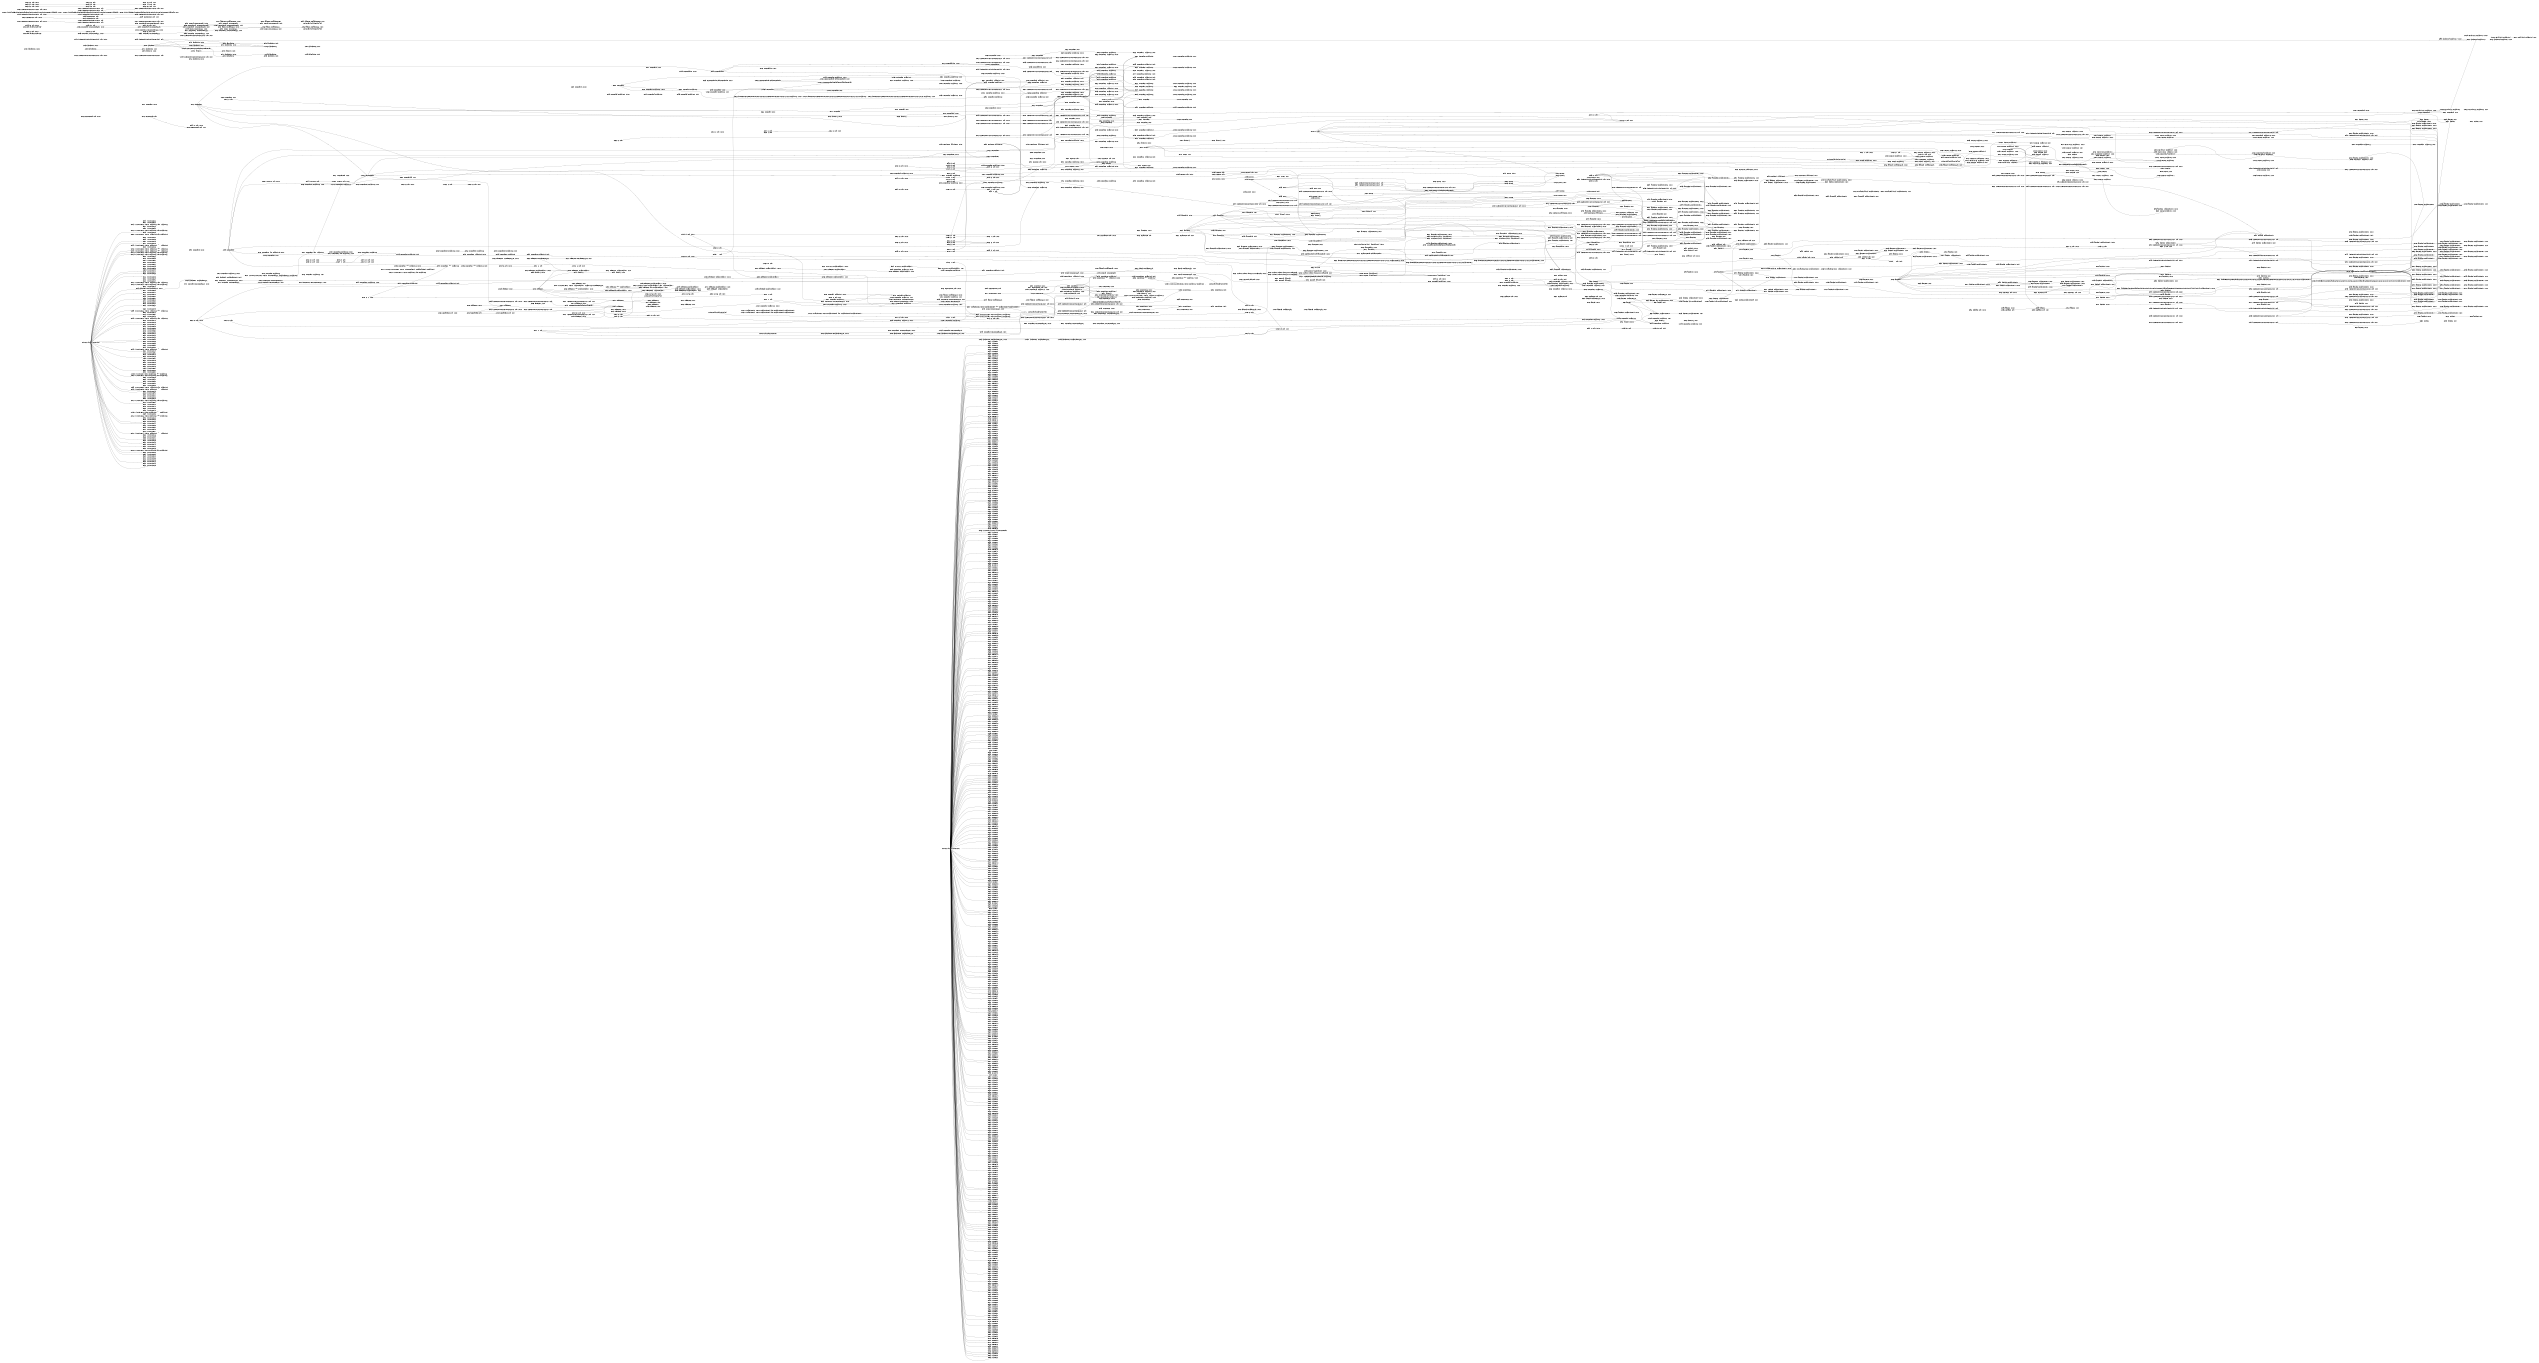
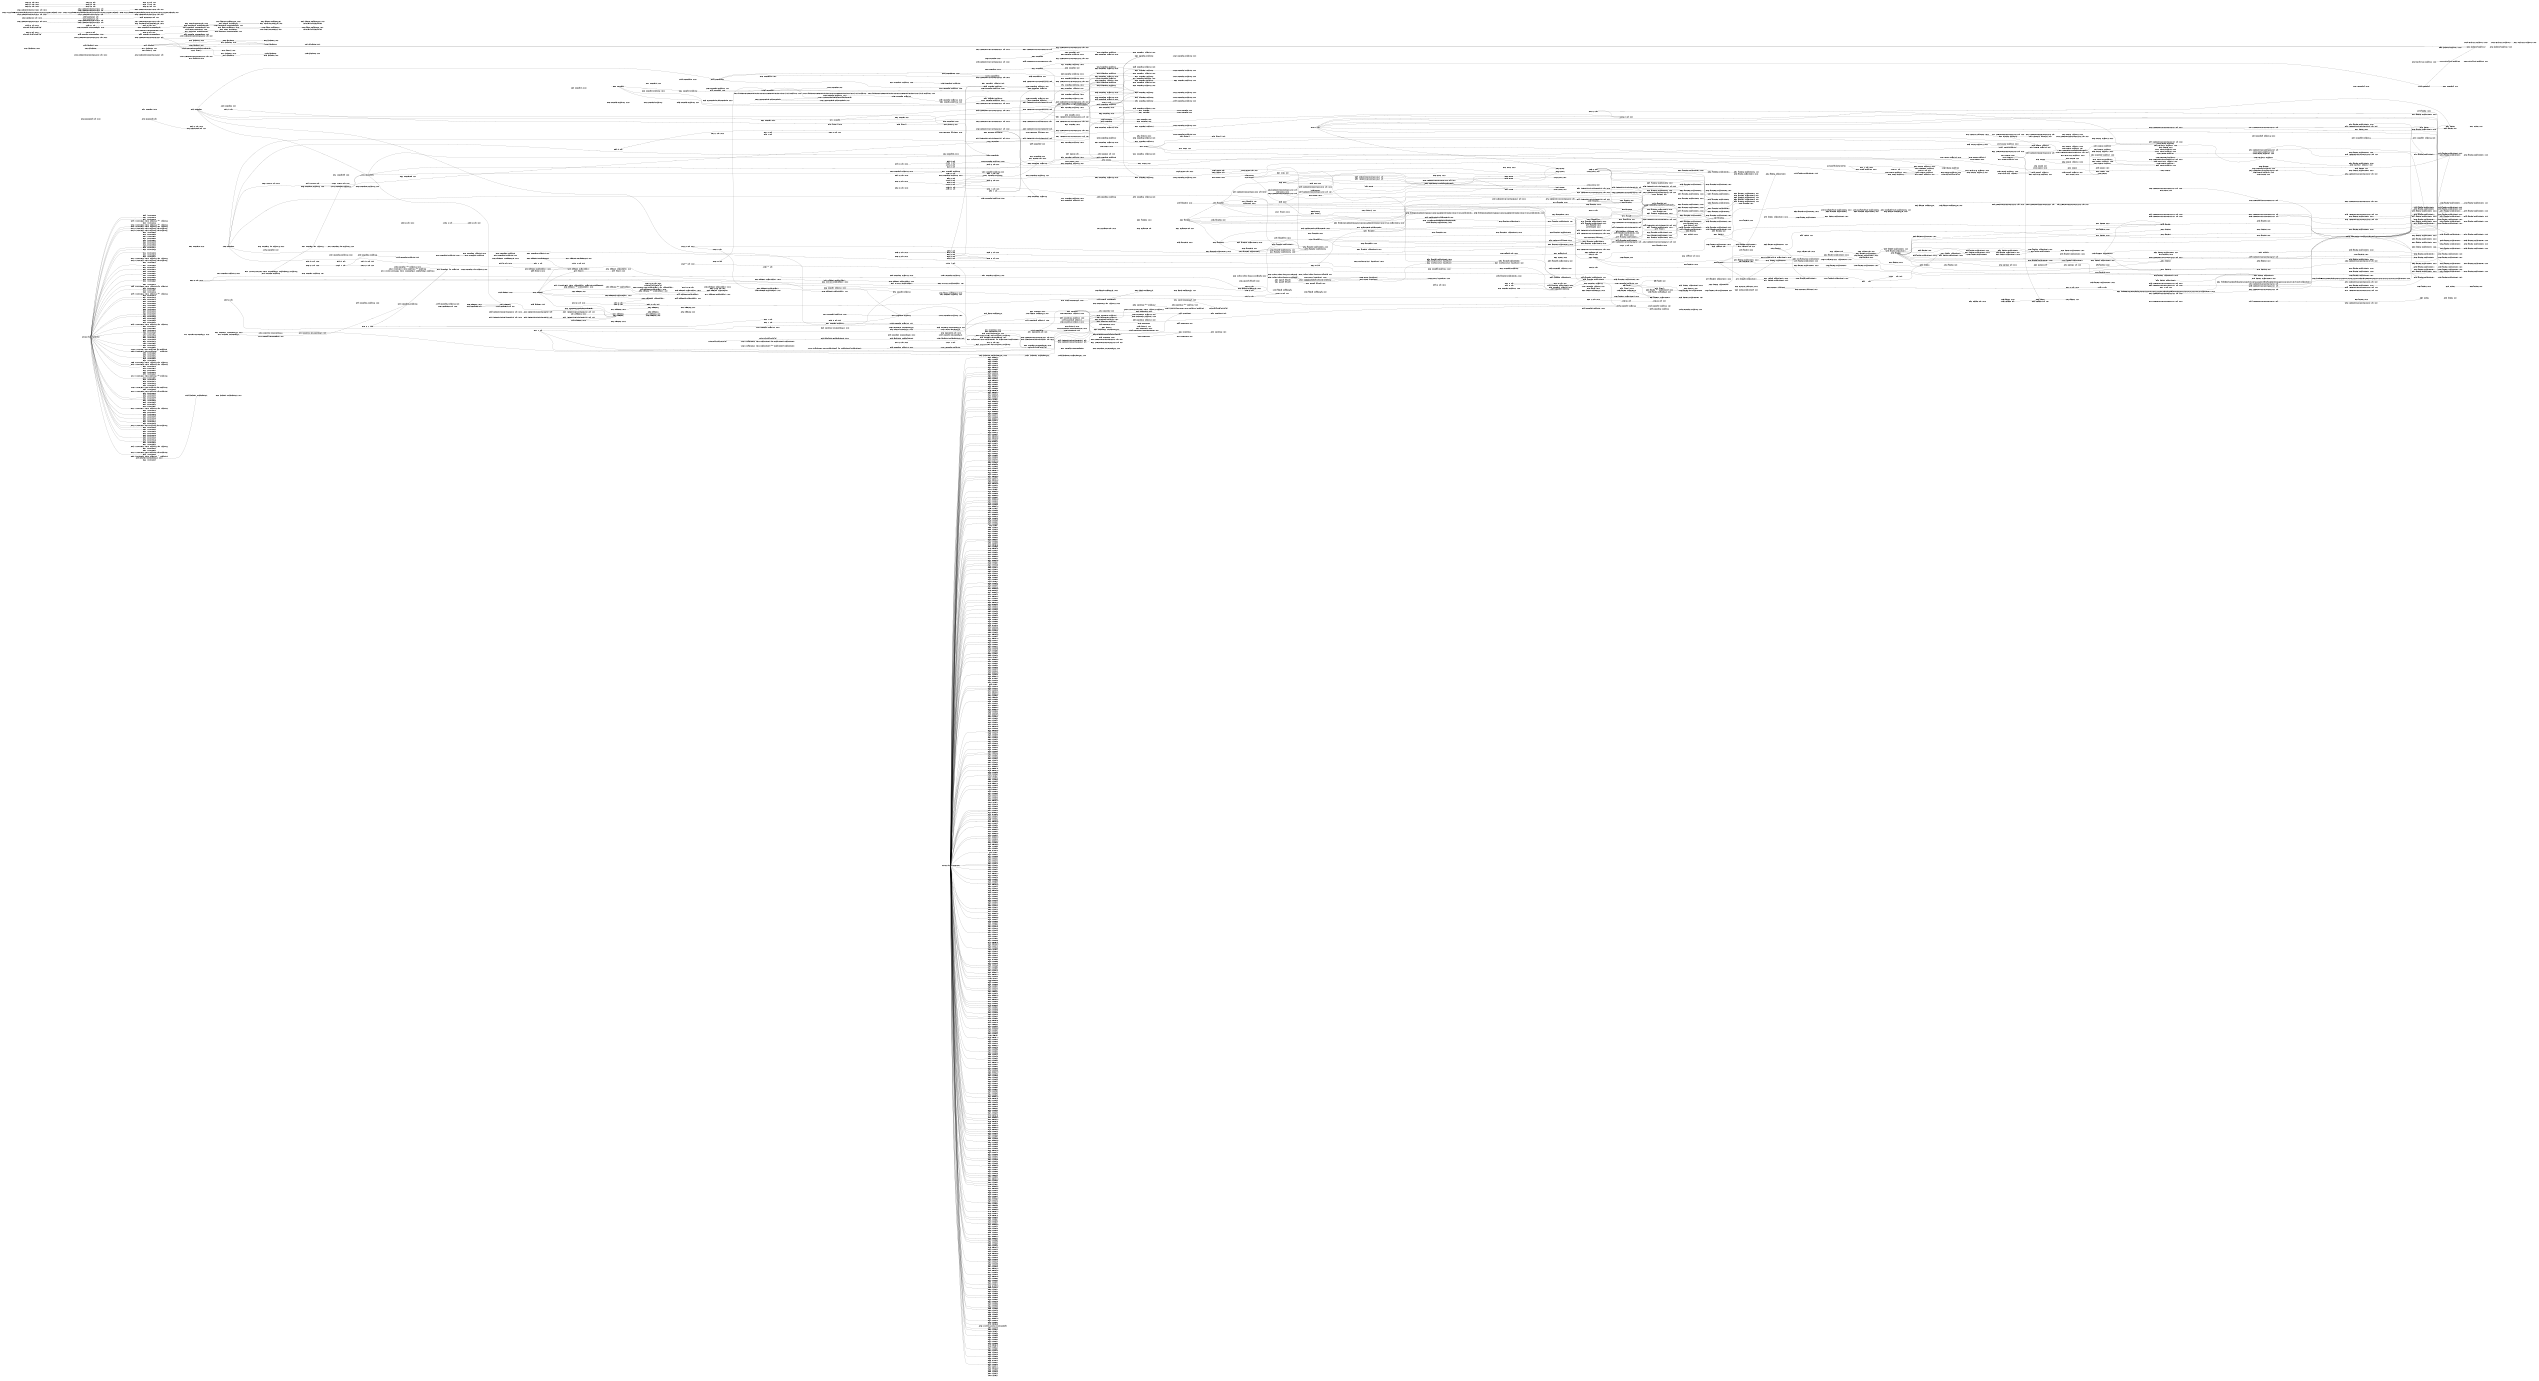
node "CE0x4f435a0": added
node "CE0x4f63750": added
